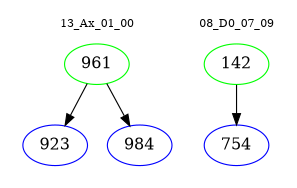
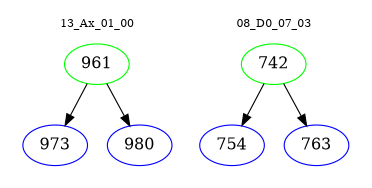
cluster "08_D0_07_09": label "08_D0_07_09" -> "08_D0_07_03"
node "142": label "142" -> "742"
node "923": label "923" -> "973"
node "984": label "984" -> "980"
node "763": added
